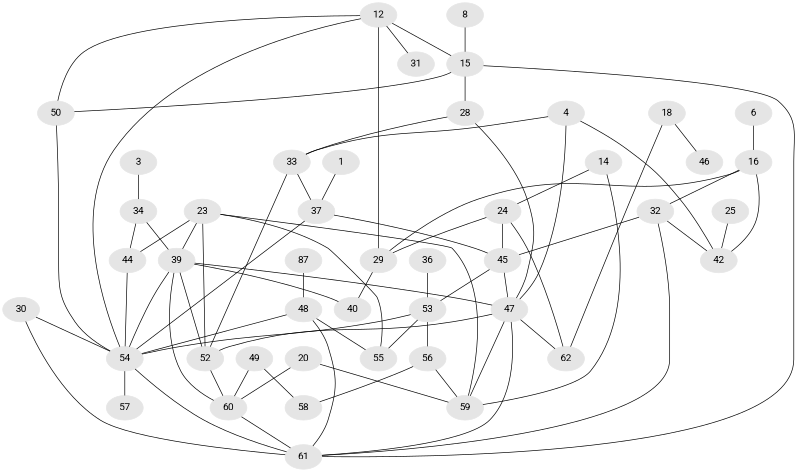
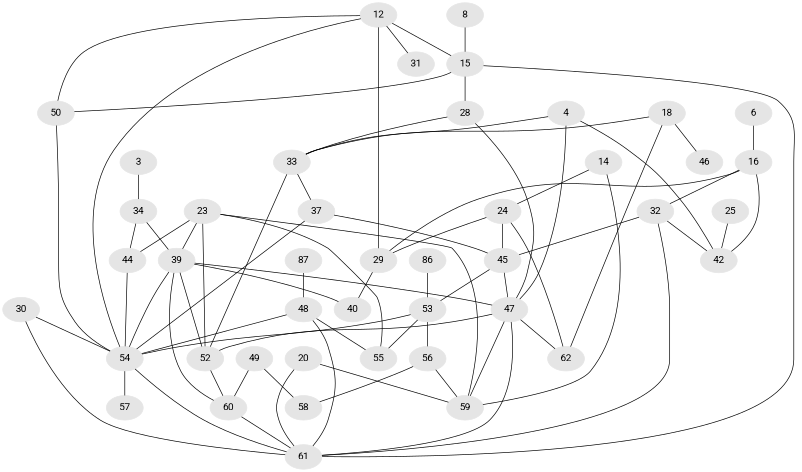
edge "18" -- "33": added
node "1": removed
node "36": label "36" -> "86"
edge "20" -- "60": now "20" -- "61"
